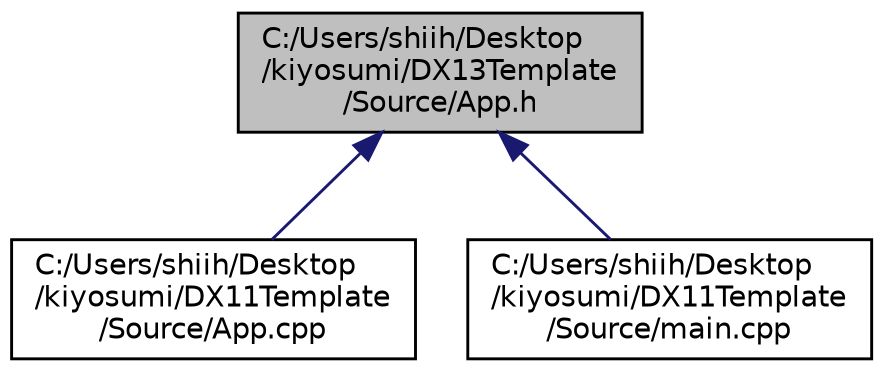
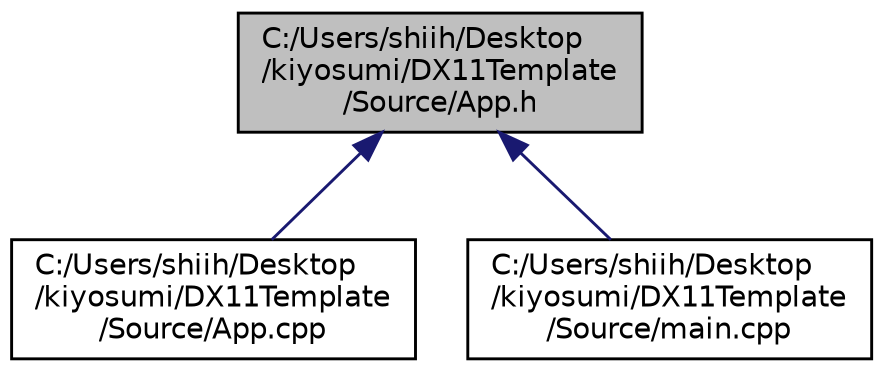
node "C:/Users/shiih/Desktop /kiyosumi/DX13Template /Source/App.h": label "C:/Users/shiih/Desktop /kiyosumi/DX13Template /Source/App.h" -> "C:/Users/shiih/Desktop /kiyosumi/DX11Template /Source/App.h"
